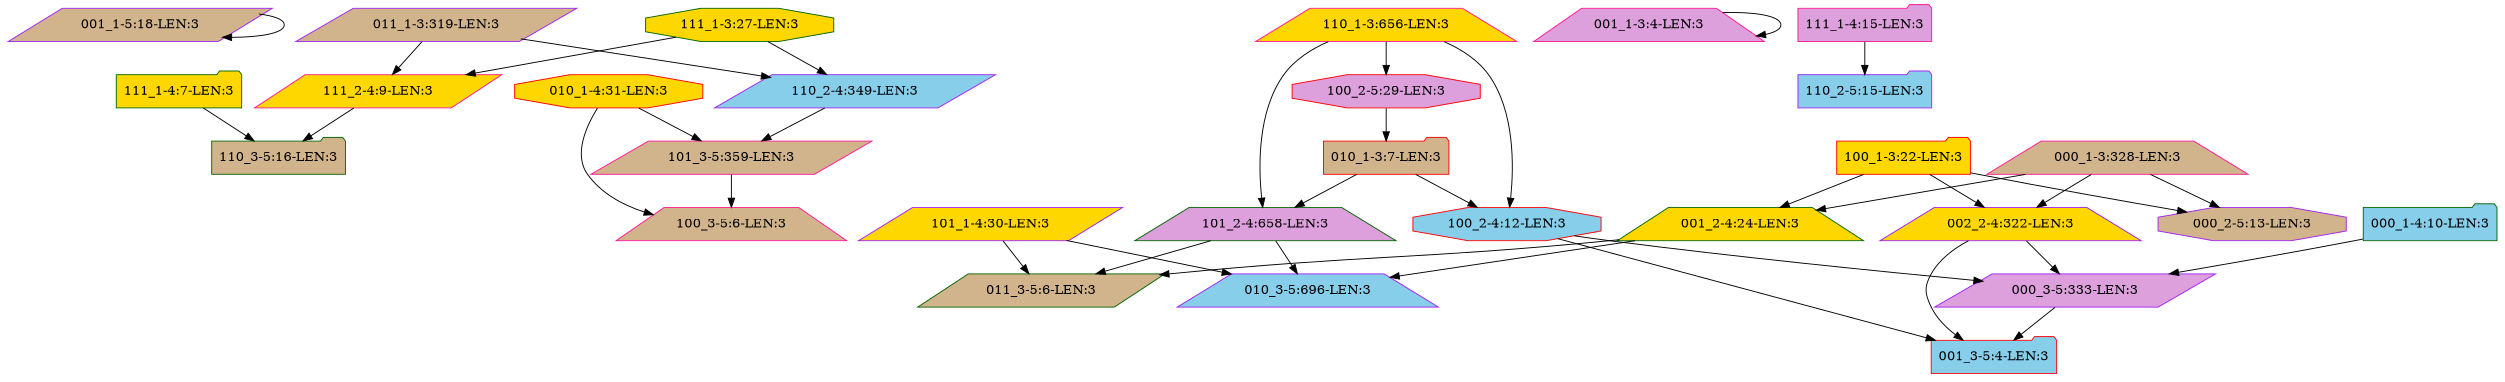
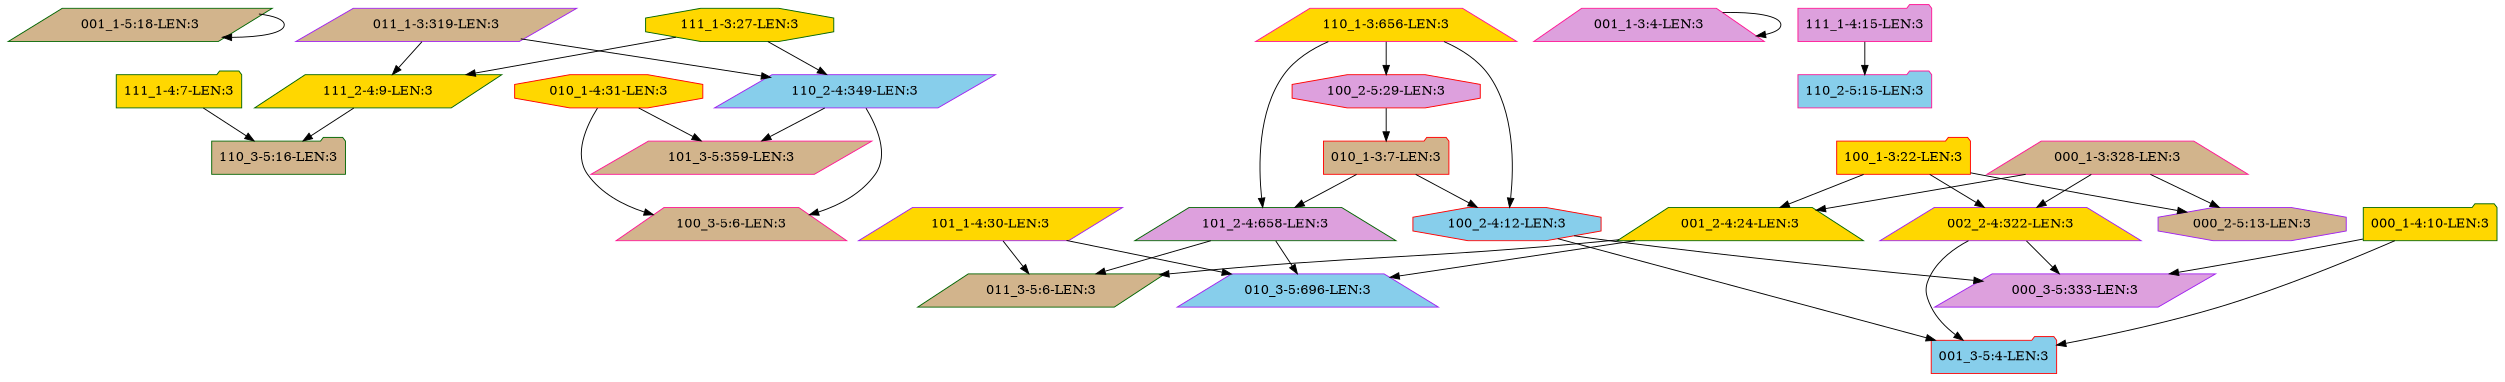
node "001_1-5:18-LEN:3": color purple -> darkgreen
node "111_2-4:9-LEN:3": color deeppink -> darkgreen
node "110_2-5:15-LEN:3": color purple -> deeppink
edge "101_3-5:359-LEN:3" -> "100_3-5:6-LEN:3": now "110_2-4:349-LEN:3" -> "100_3-5:6-LEN:3"
node "000_1-4:10-LEN:3": fillcolor skyblue -> gold
edge "000_3-5:333-LEN:3" -> "001_3-5:4-LEN:3": now "000_1-4:10-LEN:3" -> "001_3-5:4-LEN:3"
